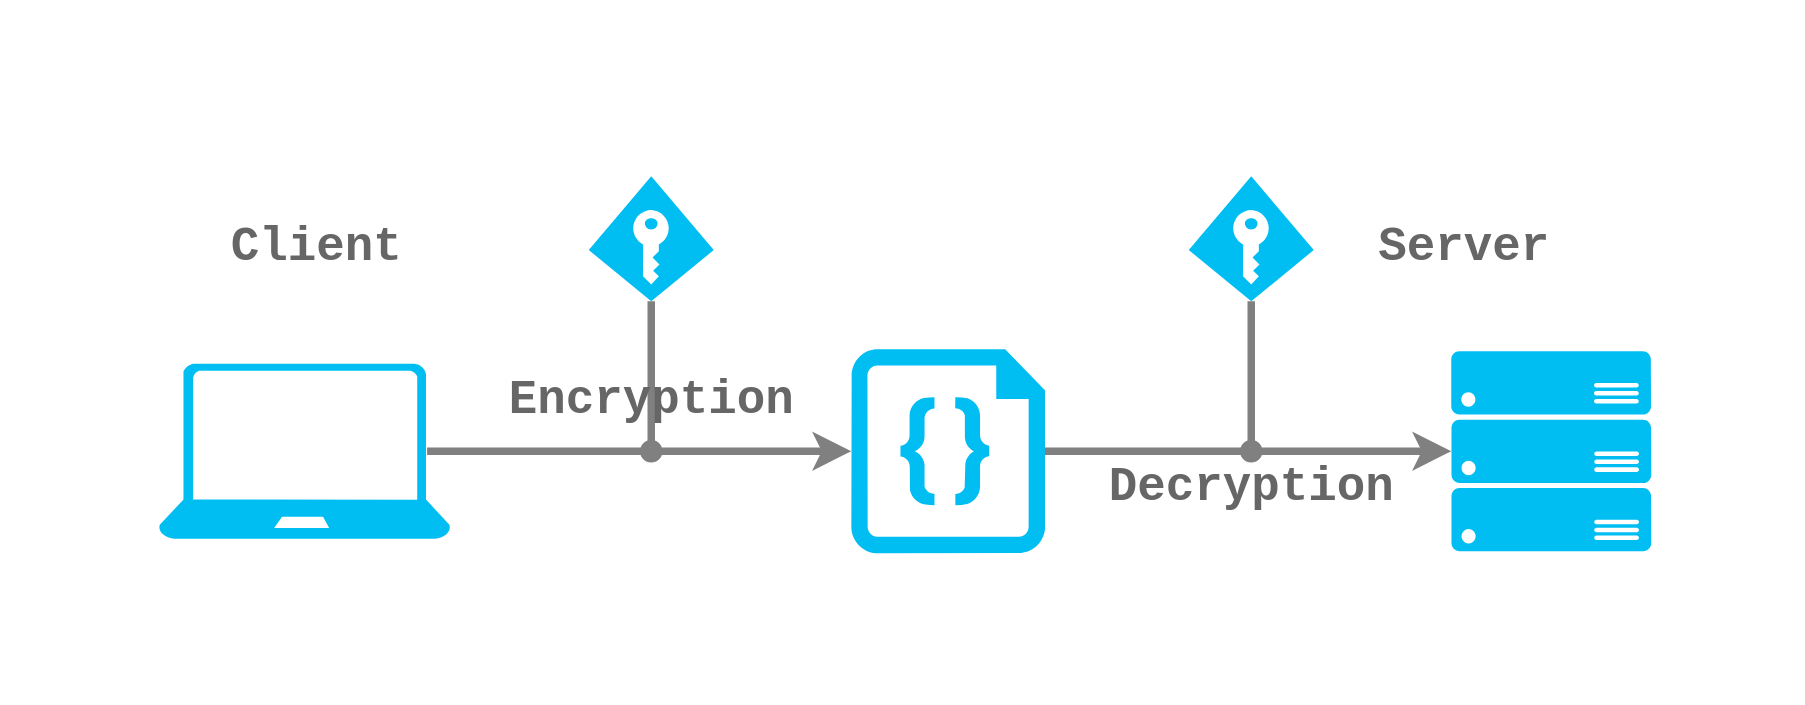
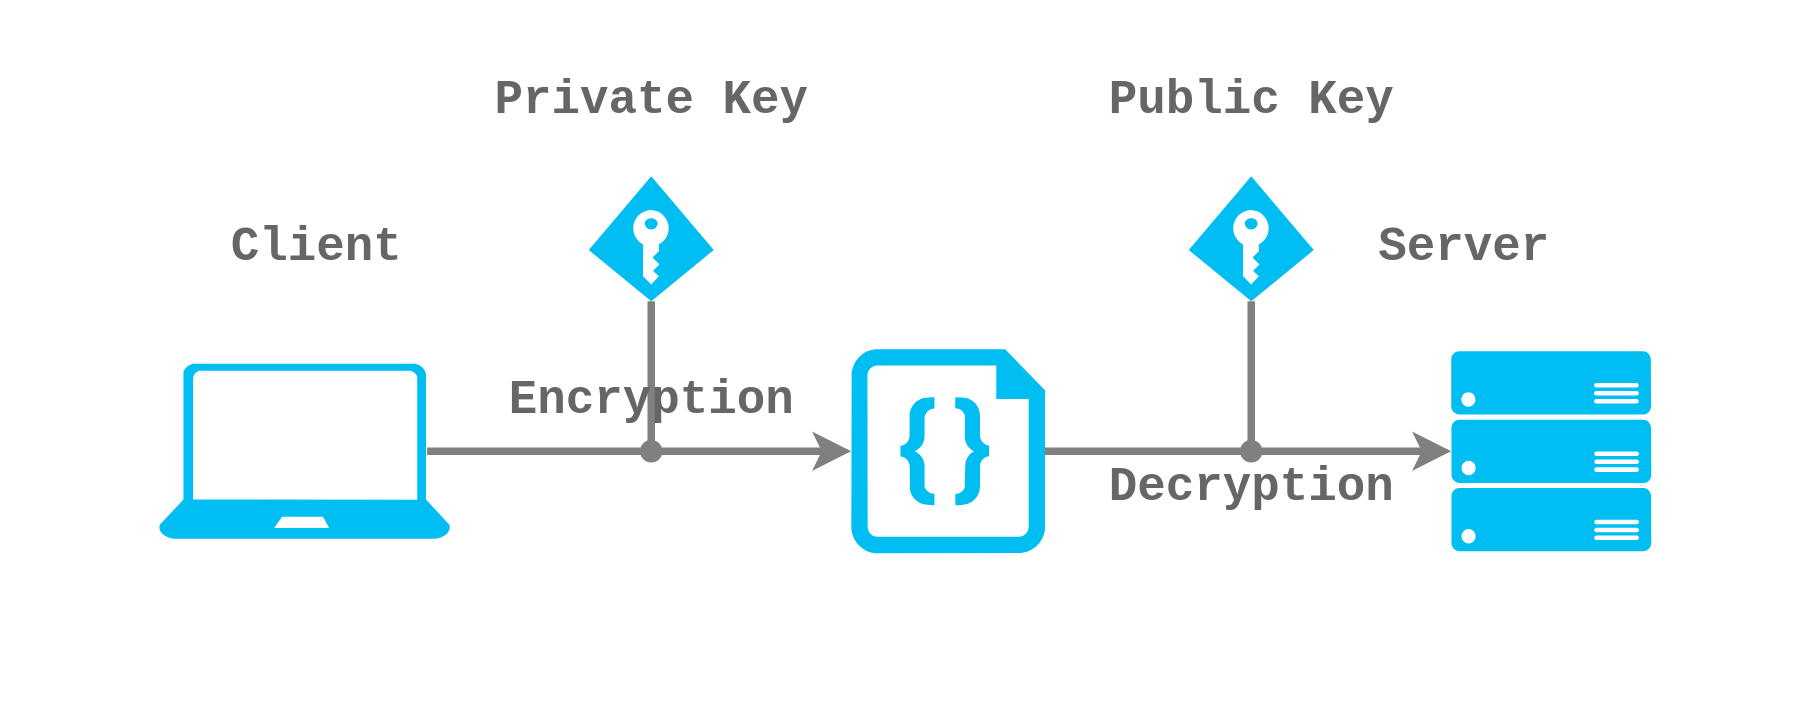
node "Private Key": added
node "Public Key": added
